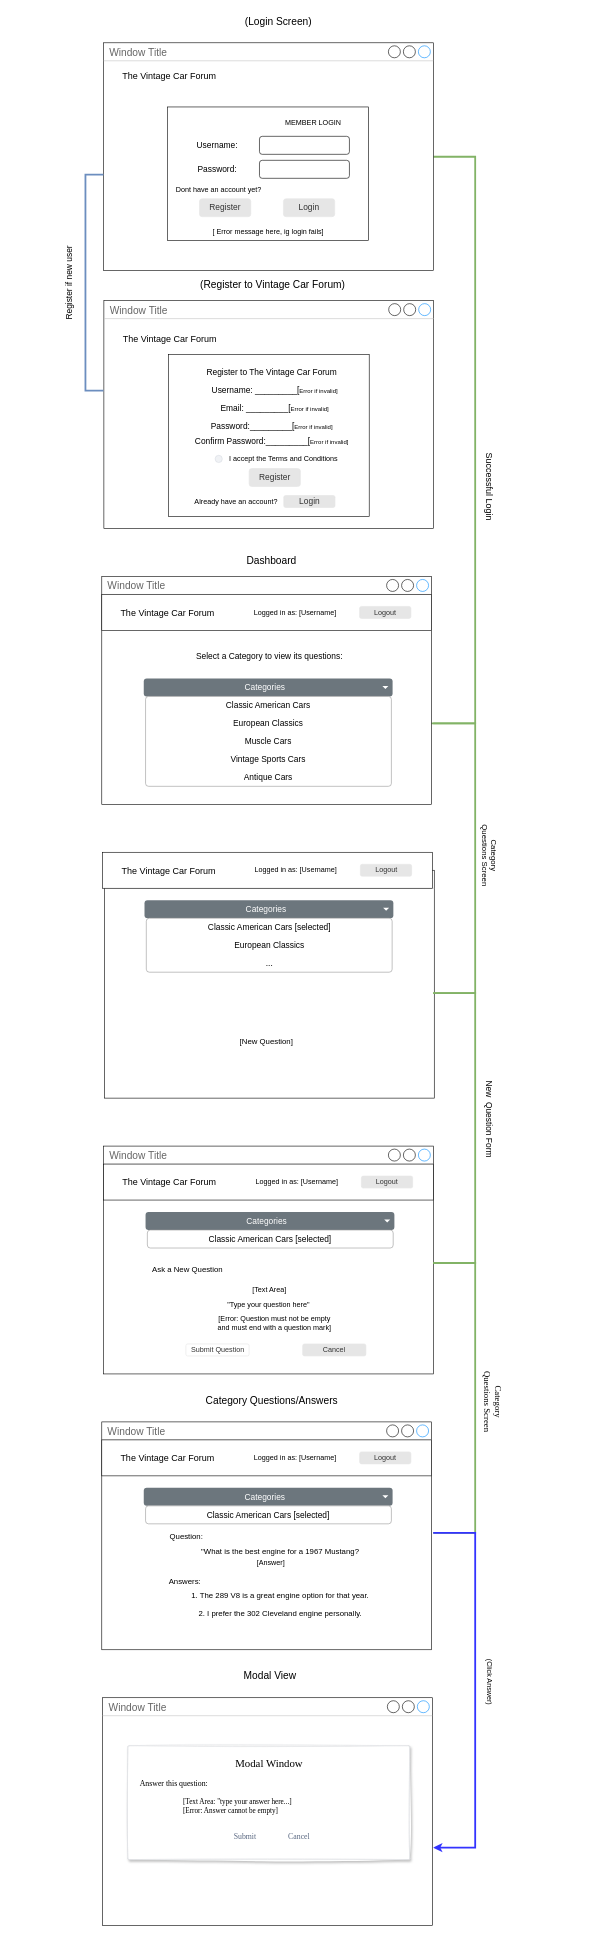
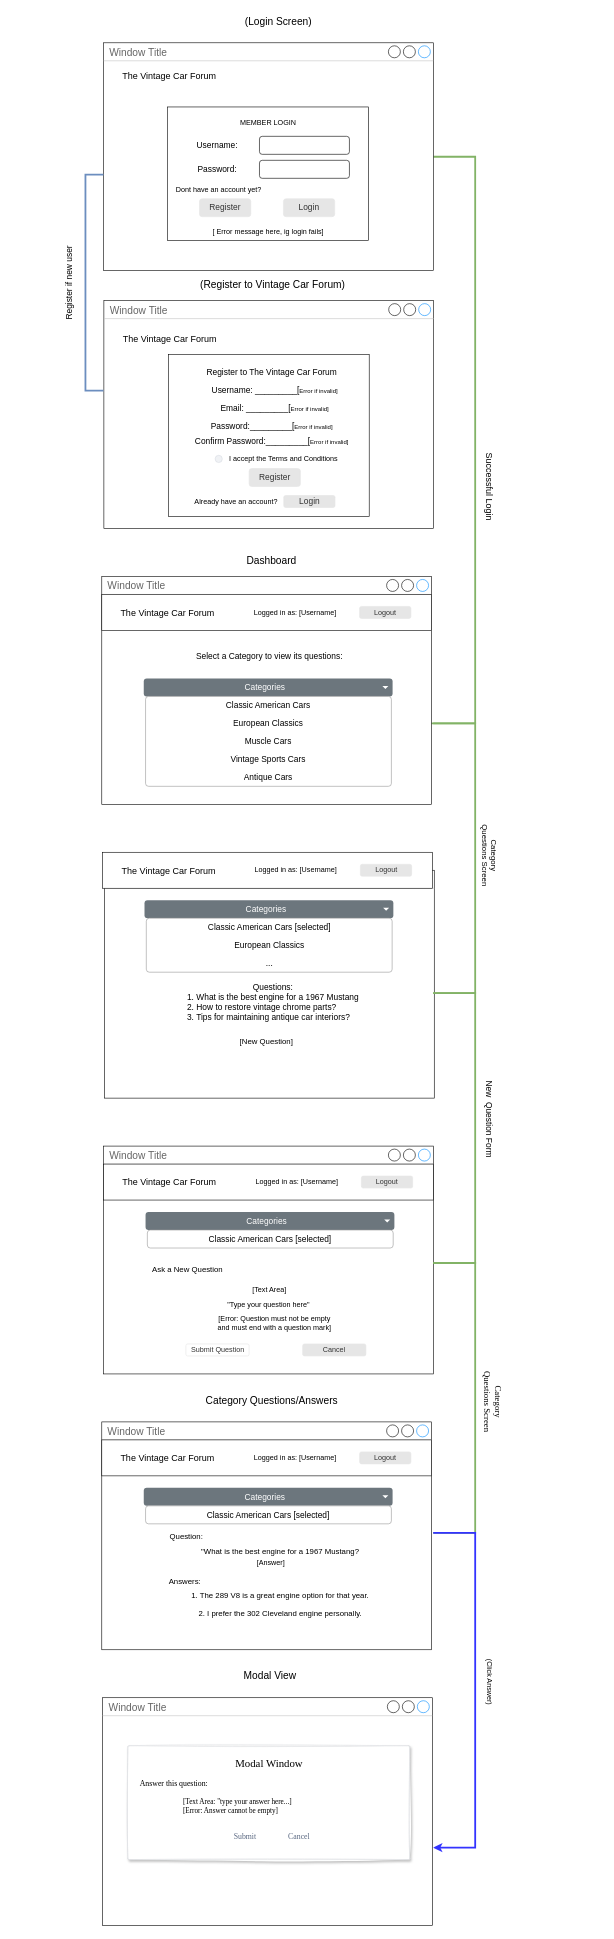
node "MEMBER LOGIN": moved (314, 122) -> (269, 122)
node "Questions: 1. What is the best engine for a 1967 Mustang 2. How to restore vintage chrome parts? 3. Tips for maintaining antique car interiors?": added
